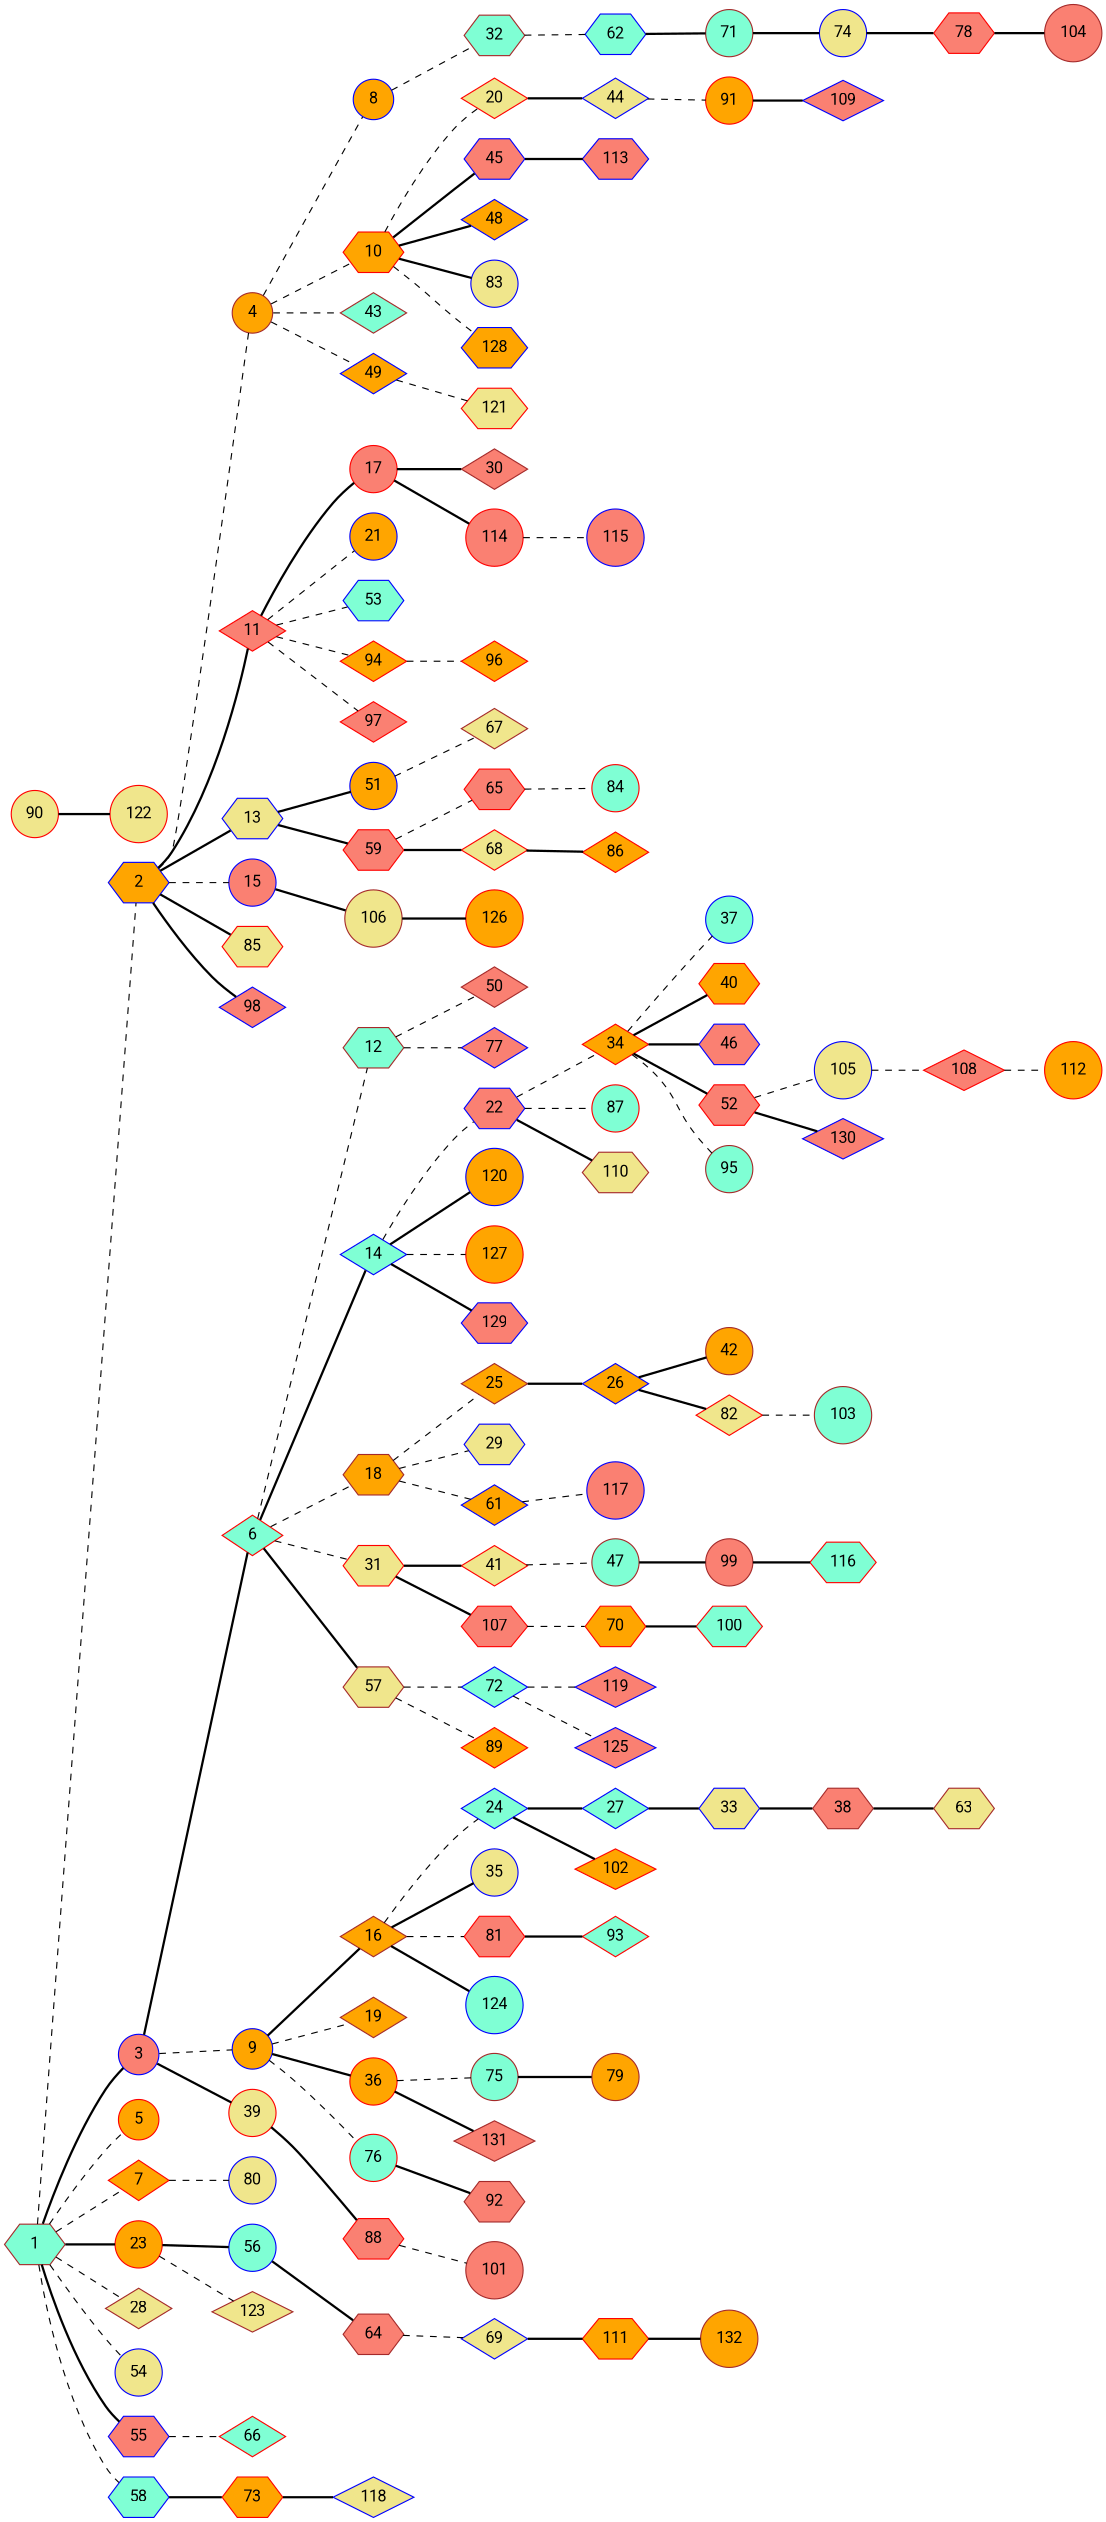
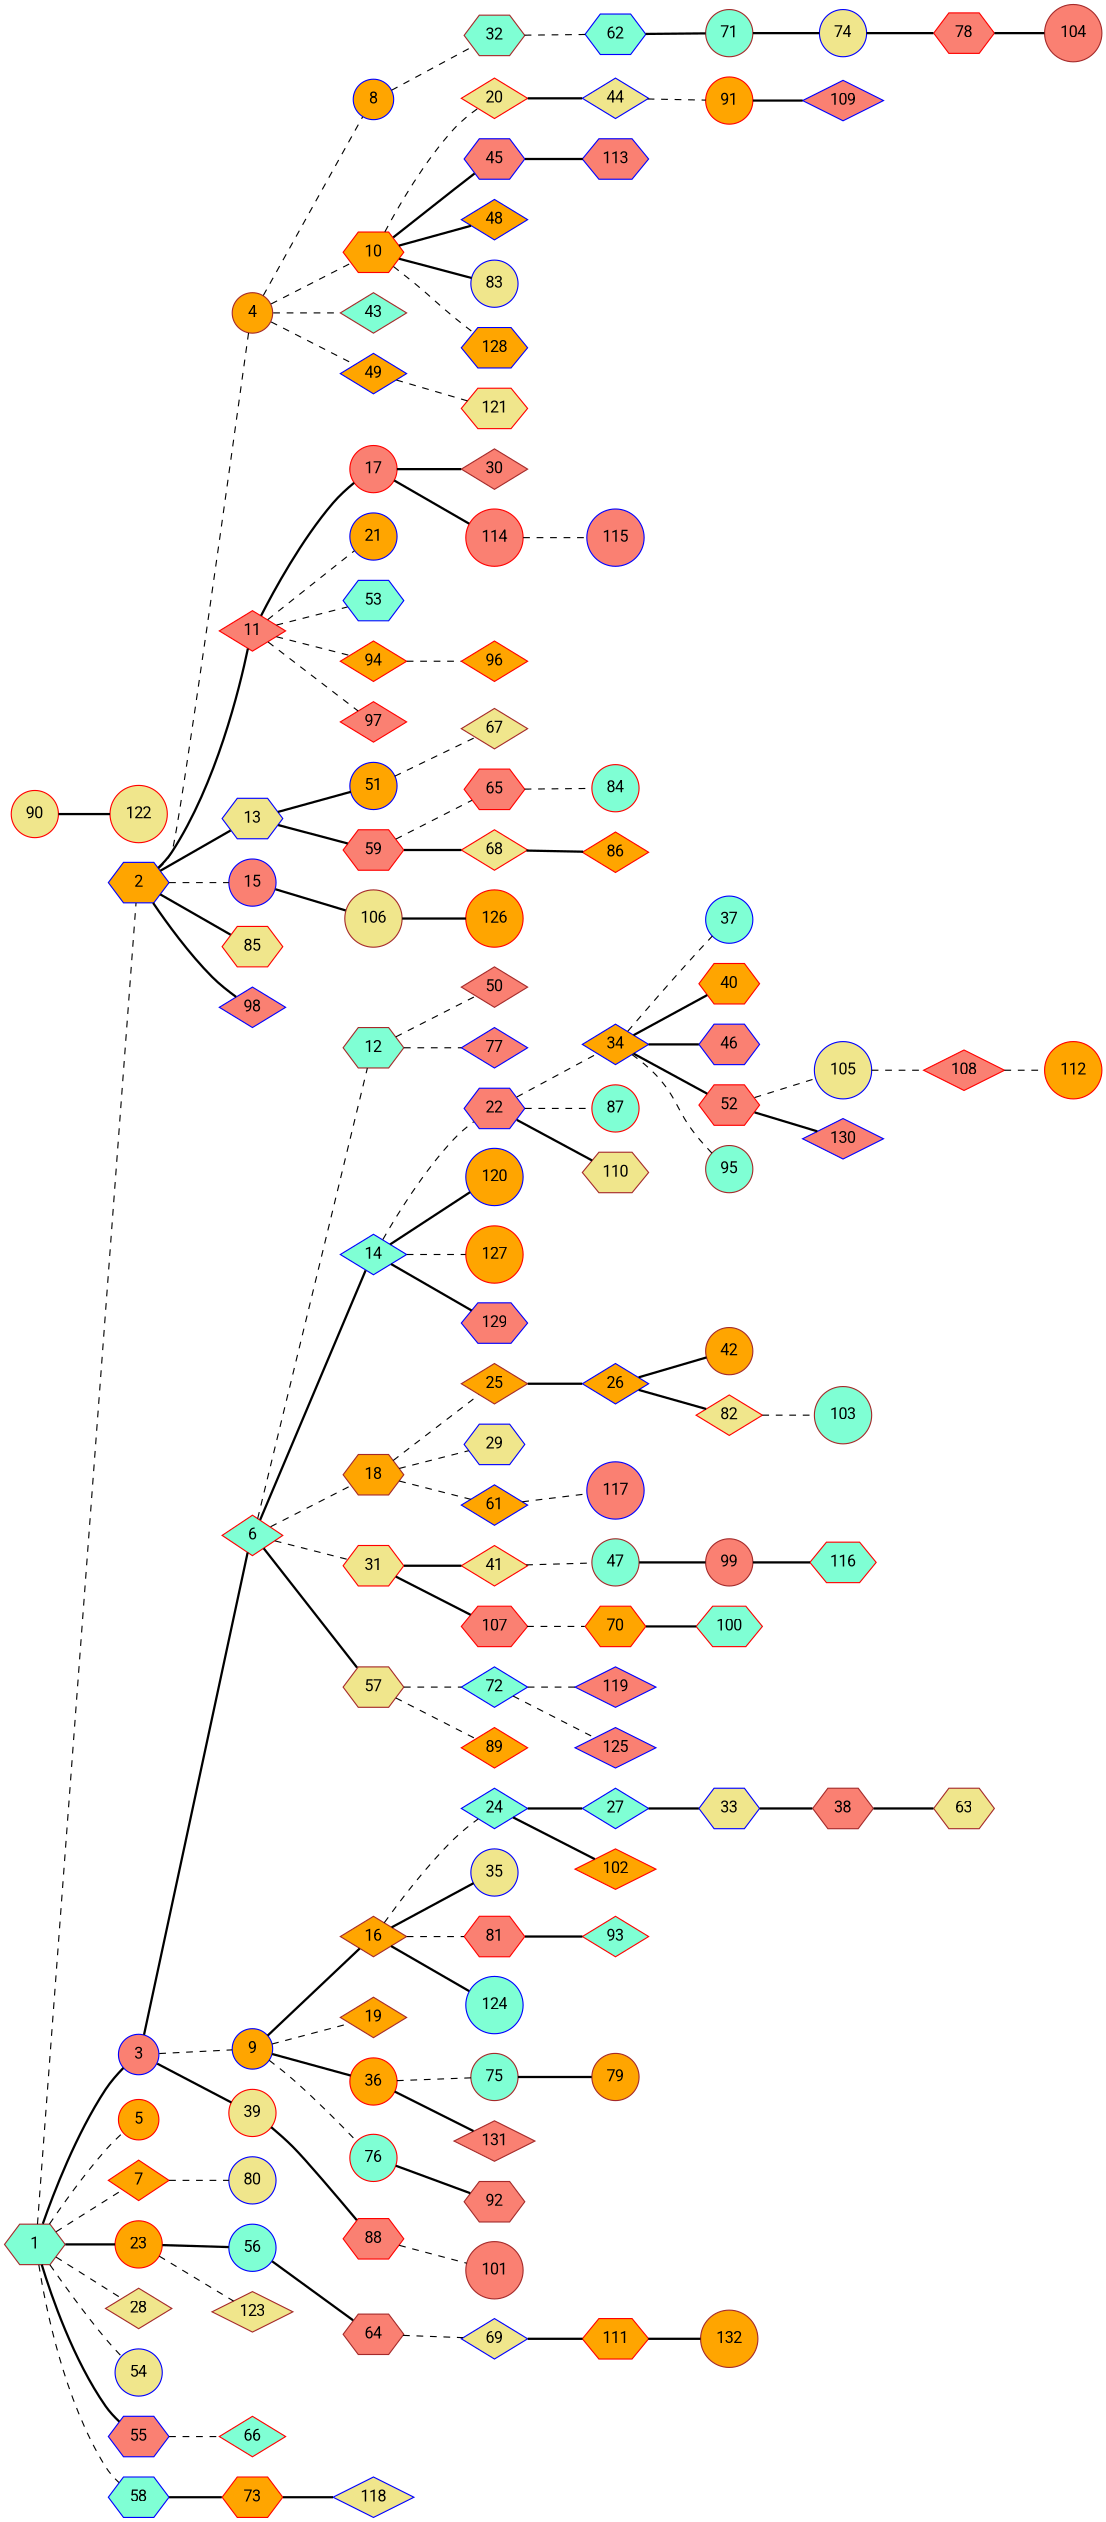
node "34": color red -> blue
